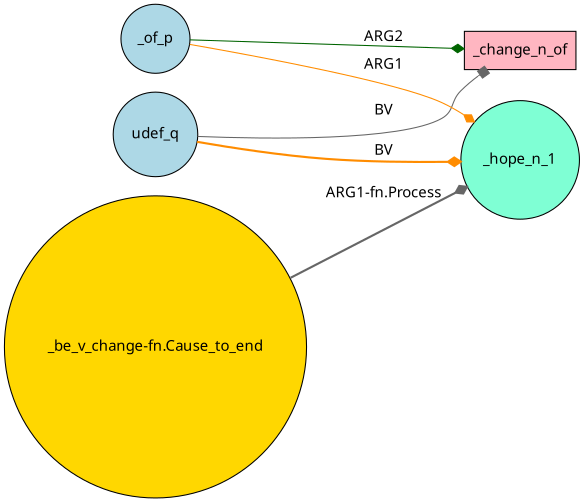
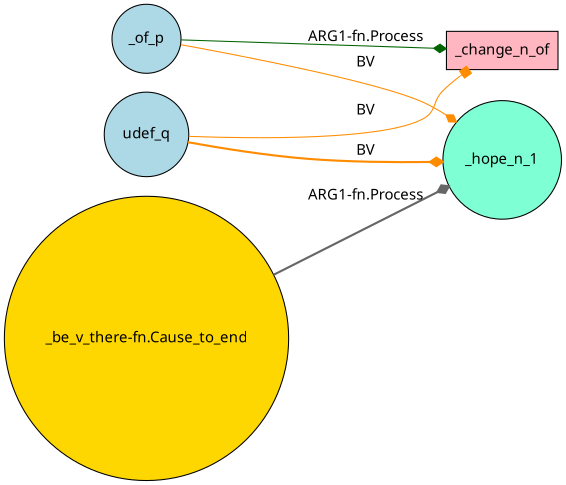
edge "_of_p" -> "_change_n_of": label "ARG2" -> "ARG1-fn.Process"
edge "_of_p" -> "_hope_n_1": label "ARG1" -> "BV"
edge "udef_q" -> "_change_n_of": color gray40 -> darkorange
node "_be_v_change-fn.Cause_to_end": label "_be_v_change-fn.Cause_to_end" -> "_be_v_there-fn.Cause_to_end"
